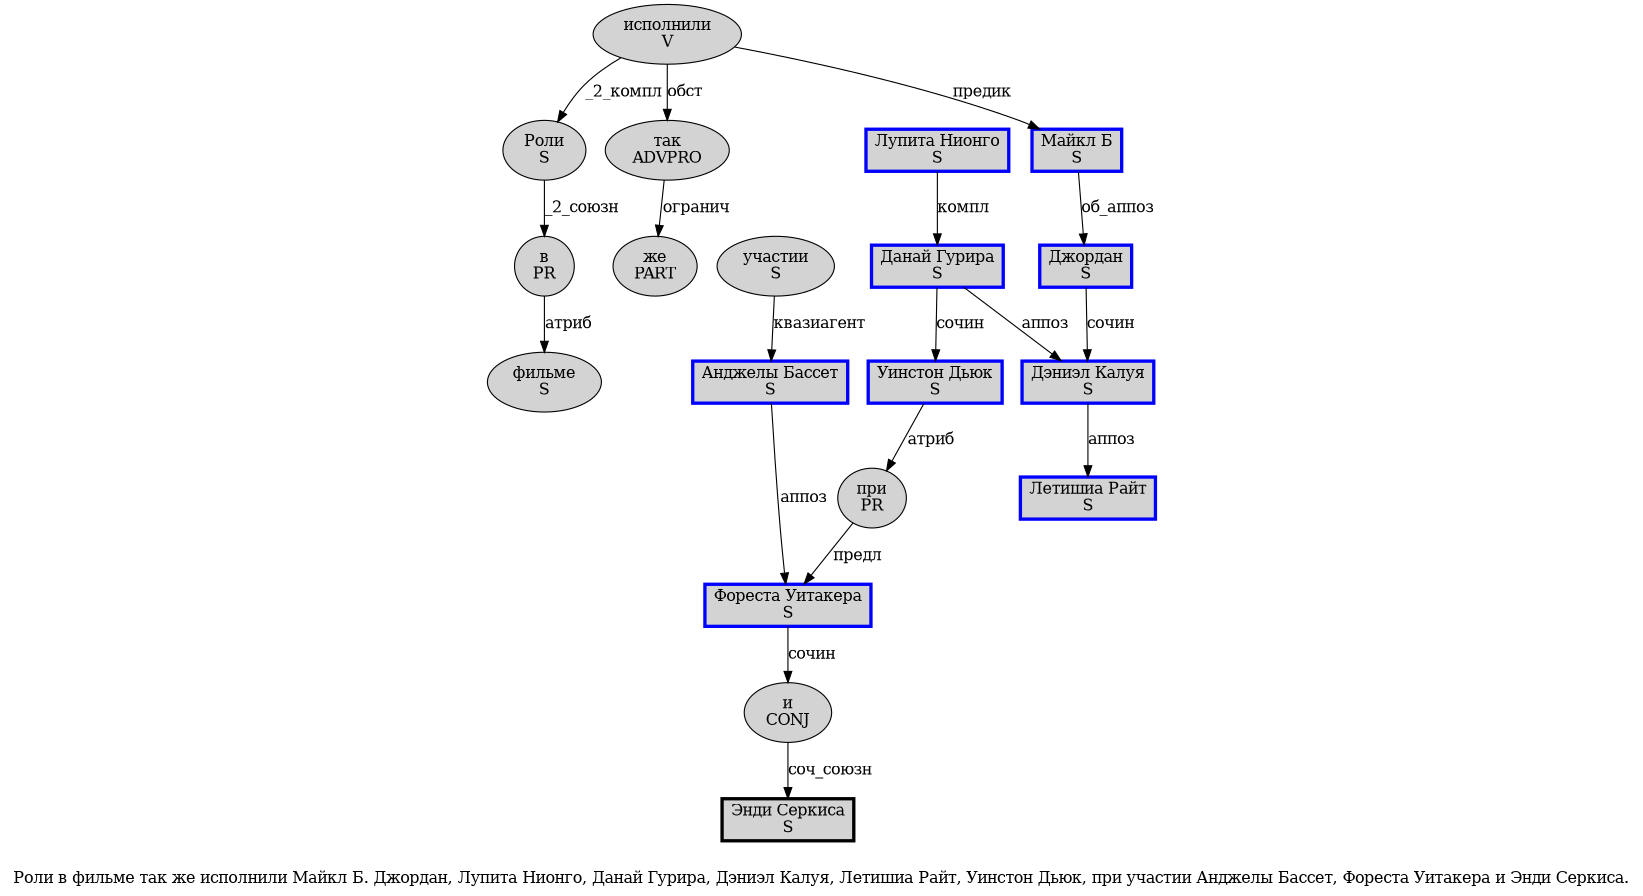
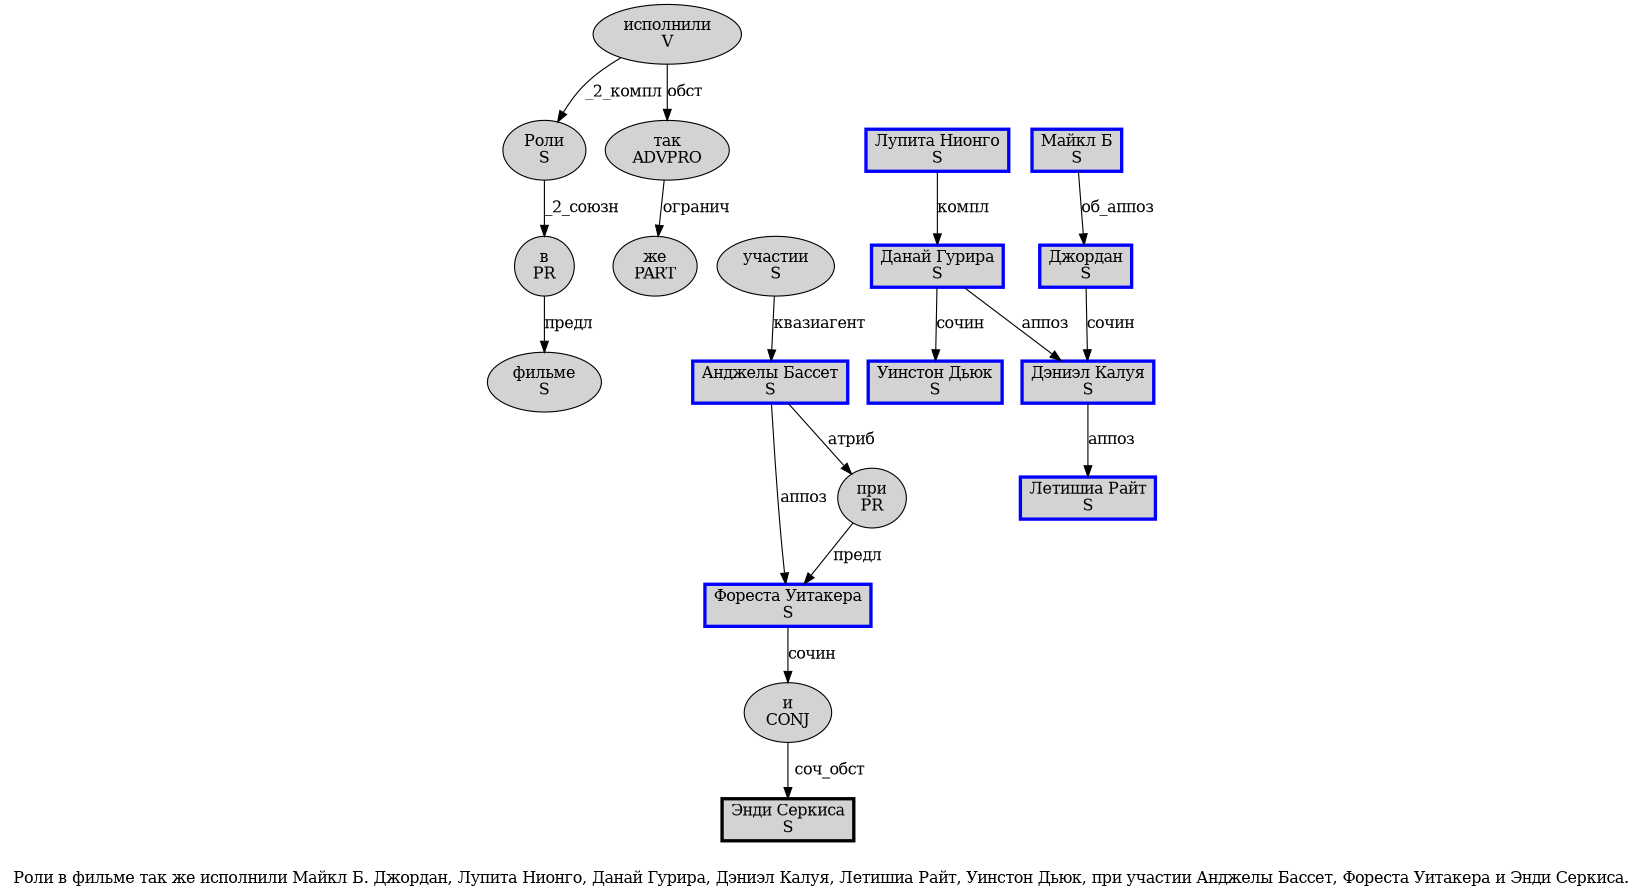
edge "исполнили V" -> "Майкл Б S": removed, label "предик"
edge "в PR" -> "фильме S": label "атриб" -> "предл"
edge "Уинстон Дьюк S" -> "при PR": now "Анджелы Бассет S" -> "при PR"
edge "и CONJ" -> "Энди Серкиса S": label "соч_союзн" -> "соч_обст"
